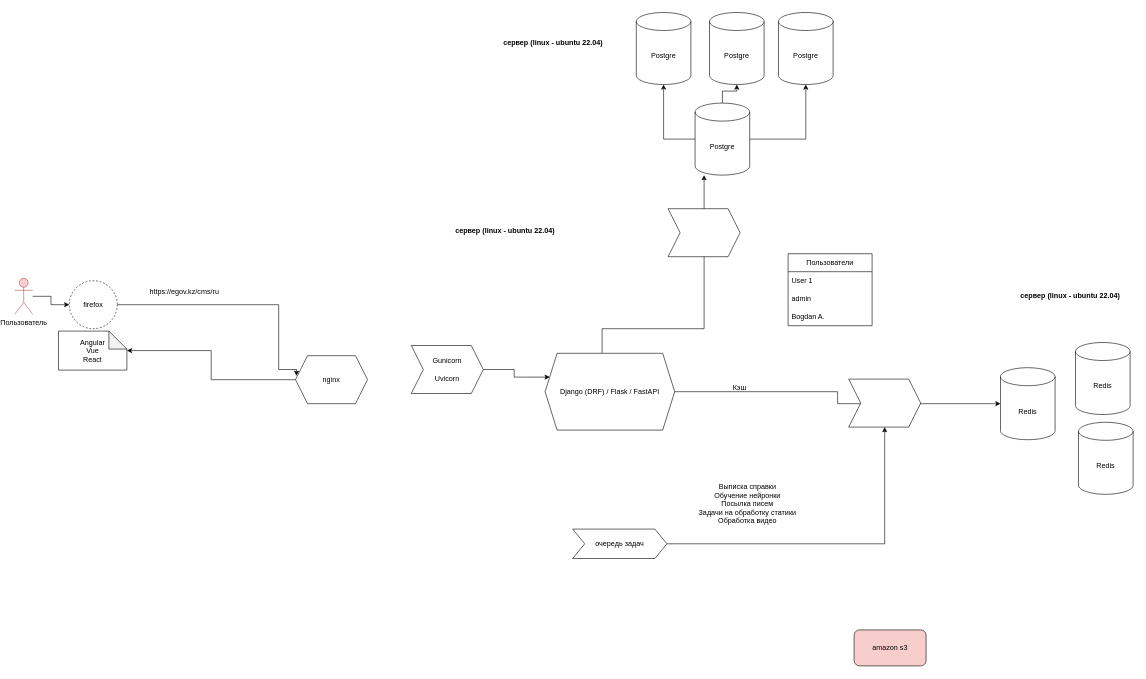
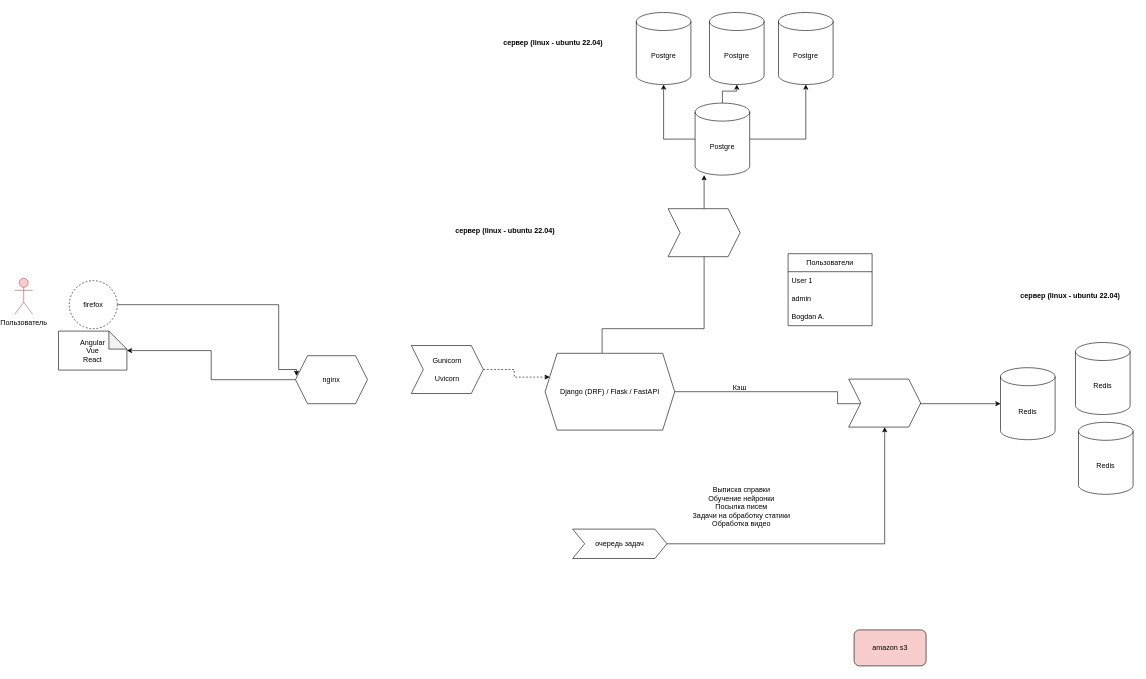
node "https://egov.kz/cms/ru": removed
edge "Пользователь" -> "firefox": removed
edge "Gunicorn Uvicorn" -> "Django (DRF) / Flask / FastAPI": style solid -> dashed
node "Выписка справки Обучение нейронки Посылка писем Задачи на обработку статики Обработка видео": moved (748, 504) -> (742, 507)
